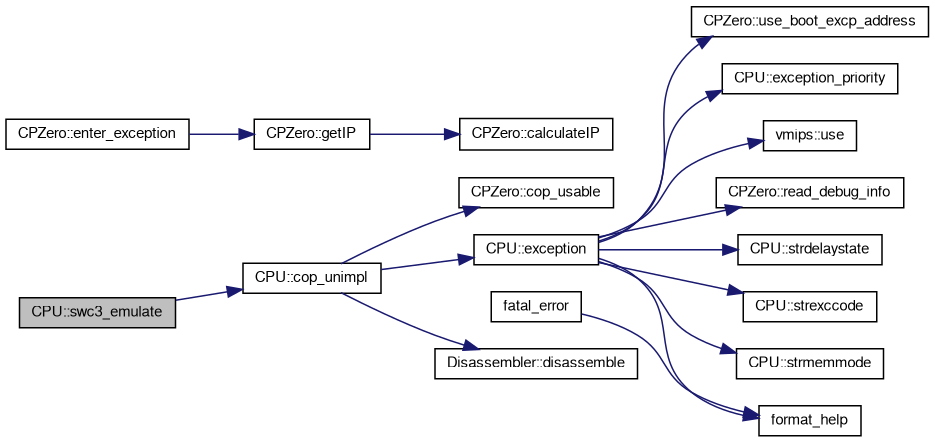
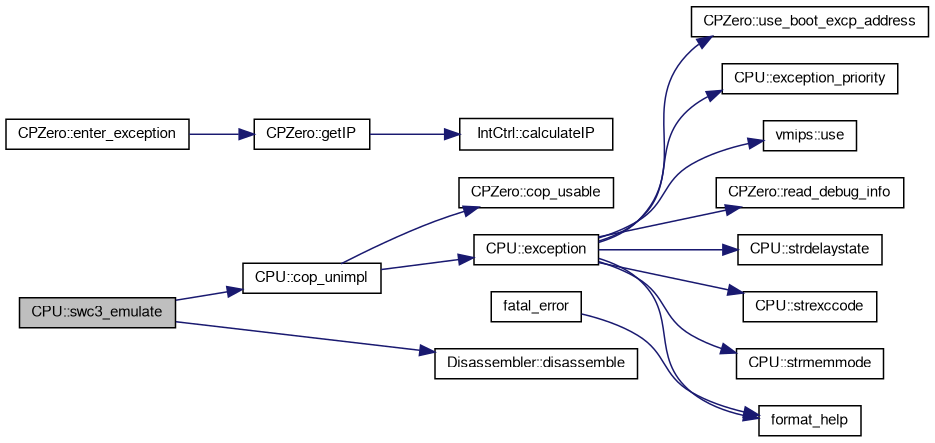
node "CPZero::calculateIP": label "CPZero::calculateIP" -> "IntCtrl::calculateIP"
edge "CPU::cop_unimpl" -> "Disassembler::disassemble": now "CPU::swc3_emulate" -> "Disassembler::disassemble"
